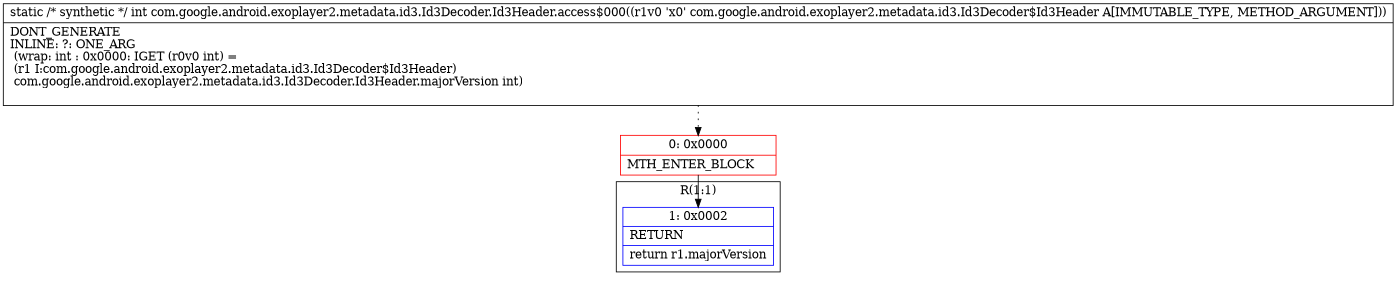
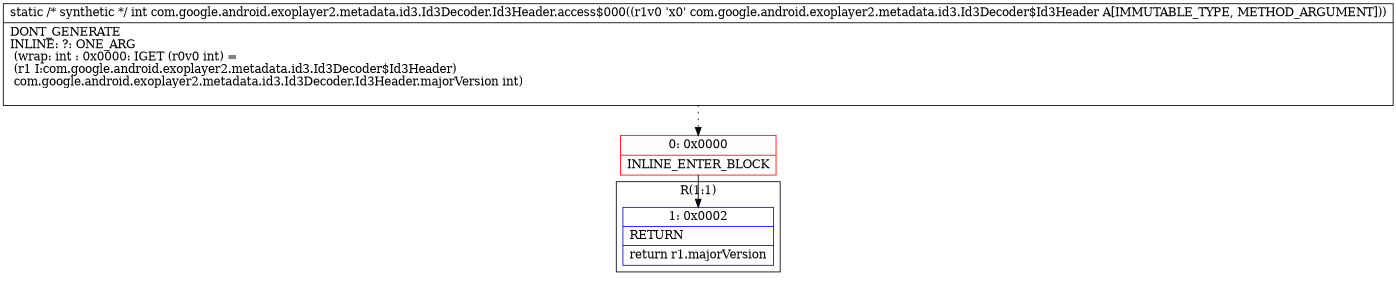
node "0: 0x0000": text "MTH_ENTER_BLOCK" -> "INLINE_ENTER_BLOCK"
